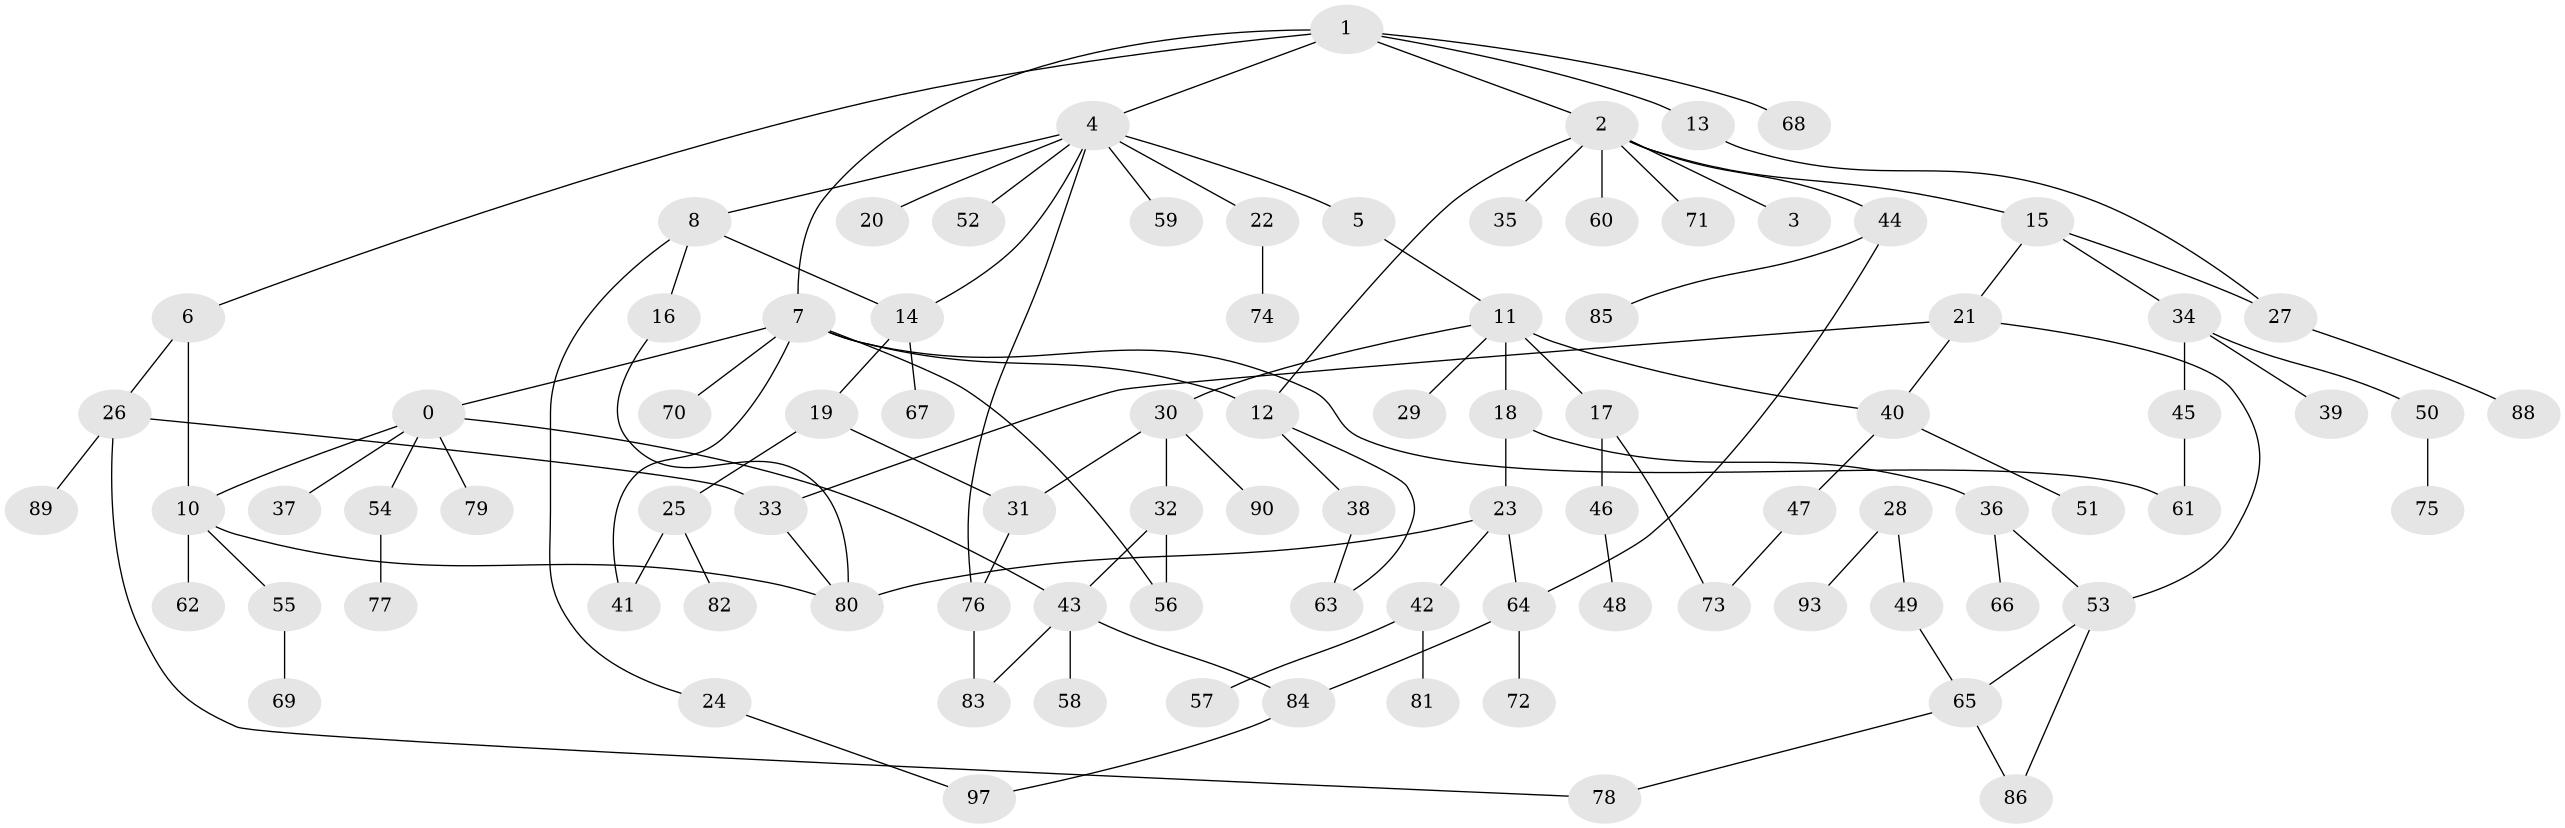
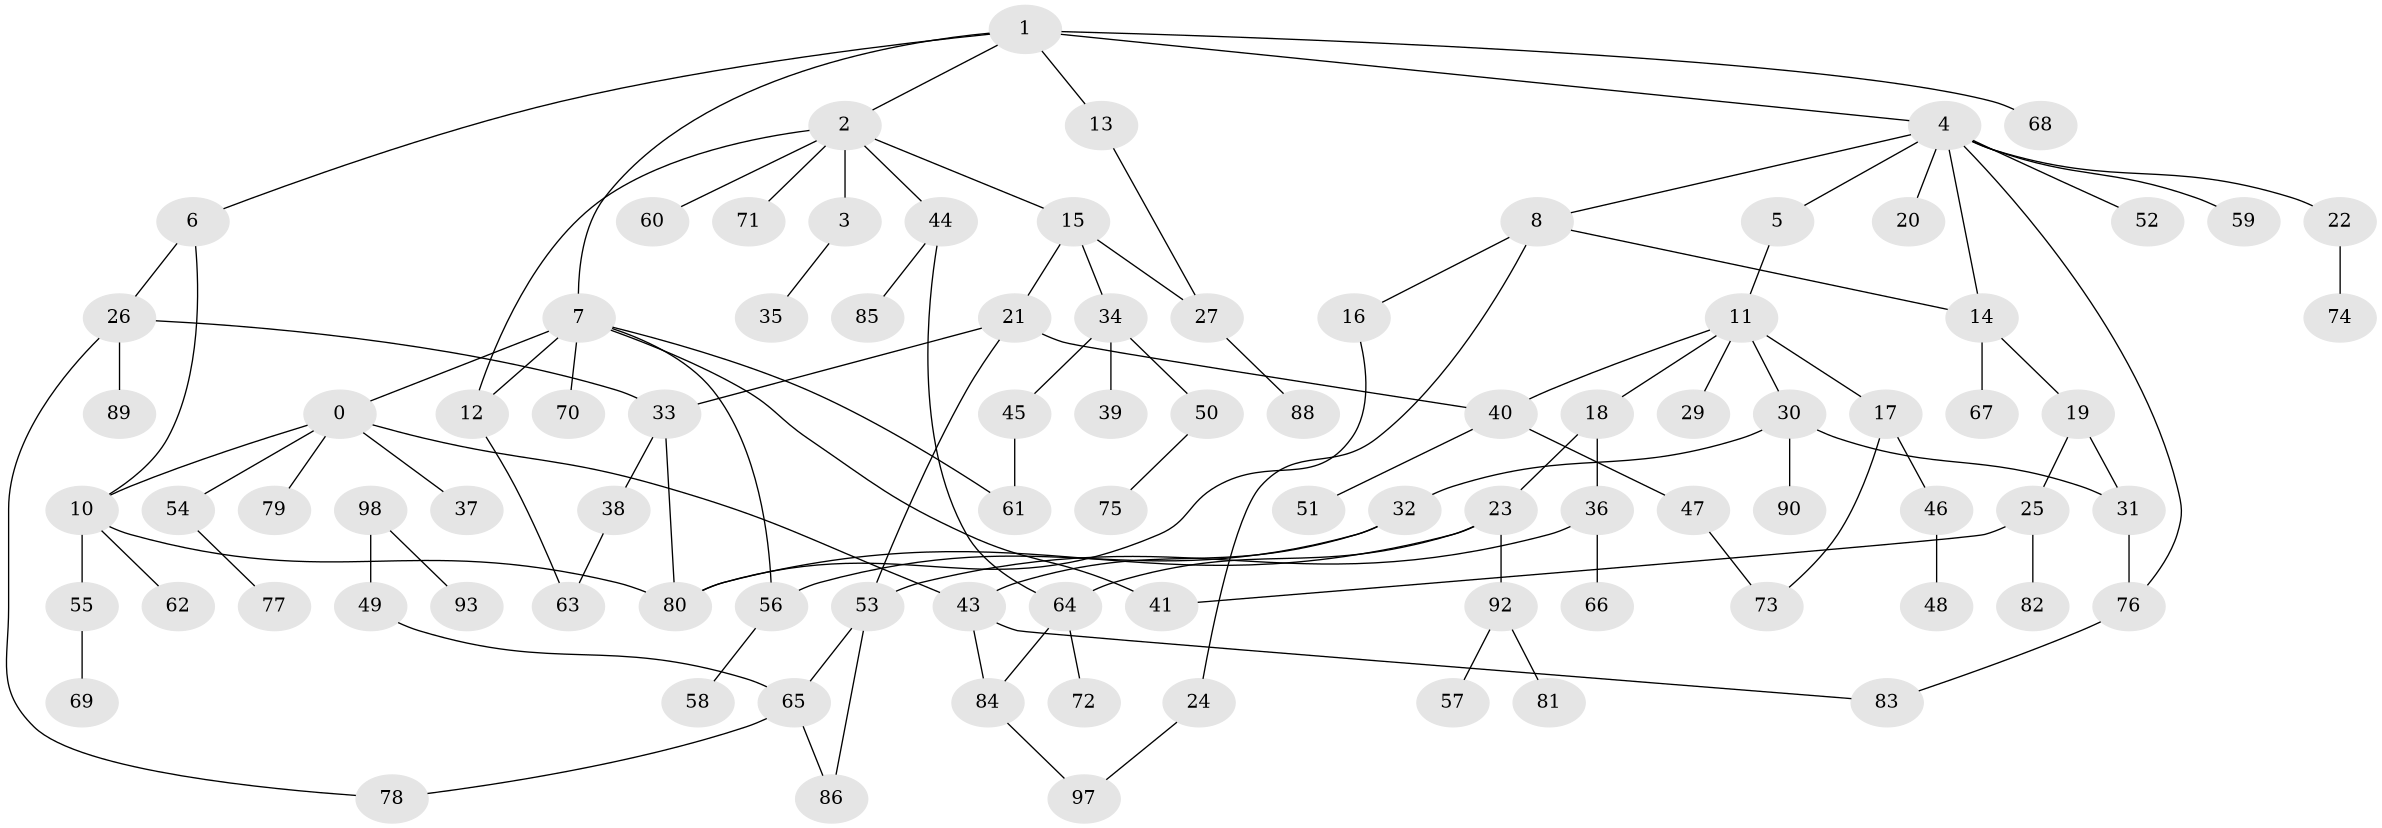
edge "2" -- "35": now "3" -- "35"
edge "12" -- "38": now "33" -- "38"
node "28": label "28" -> "98"
node "42": label "42" -> "92"
edge "43" -- "58": now "56" -- "58"
